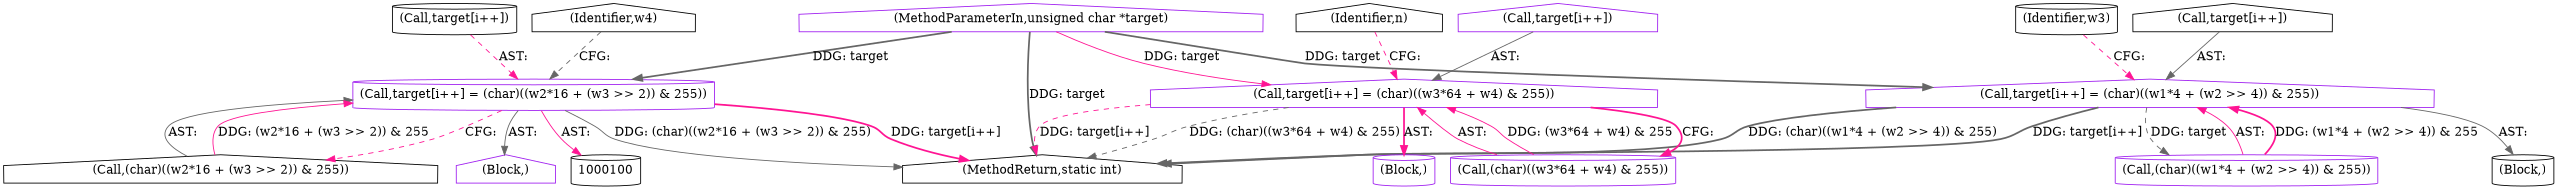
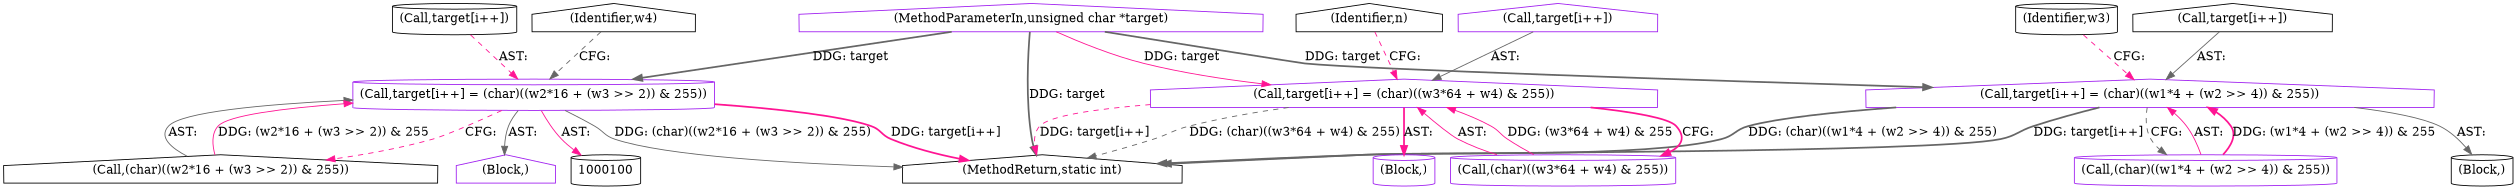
edge "(Call,target[i++] = (char)((w1*4 + (w2 >> 4)) & 255))" -> "(Call,(char)((w1*4 + (w2 >> 4)) & 255))": label "DDG: target" -> "CFG: "
